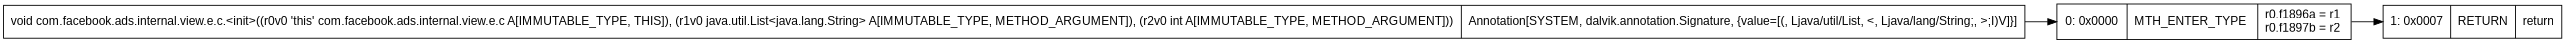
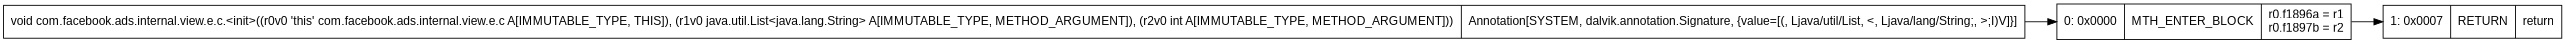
node "0: 0x0000": text "MTH_ENTER_TYPE" -> "MTH_ENTER_BLOCK"
